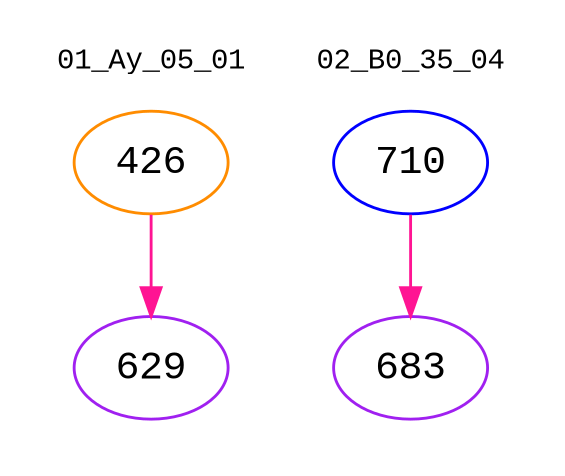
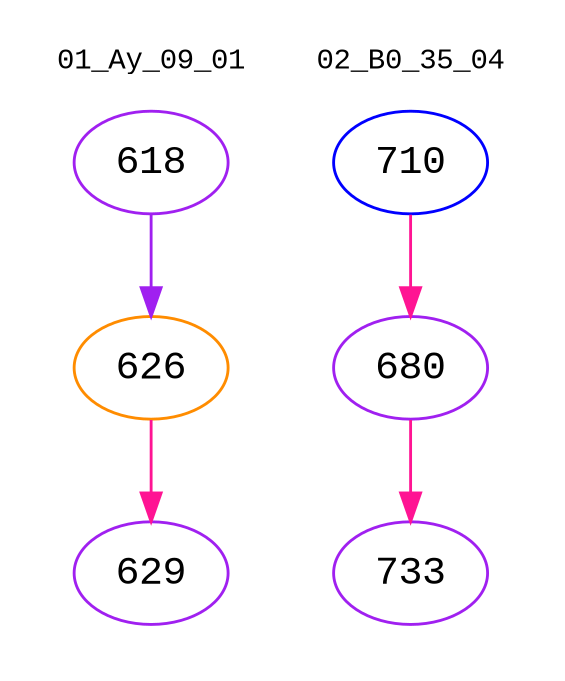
cluster "01_Ay_05_01": label "01_Ay_05_01" -> "01_Ay_09_01"
node "618": added
node "426": label "426" -> "626"
node "683": label "683" -> "680"
node "733": added
